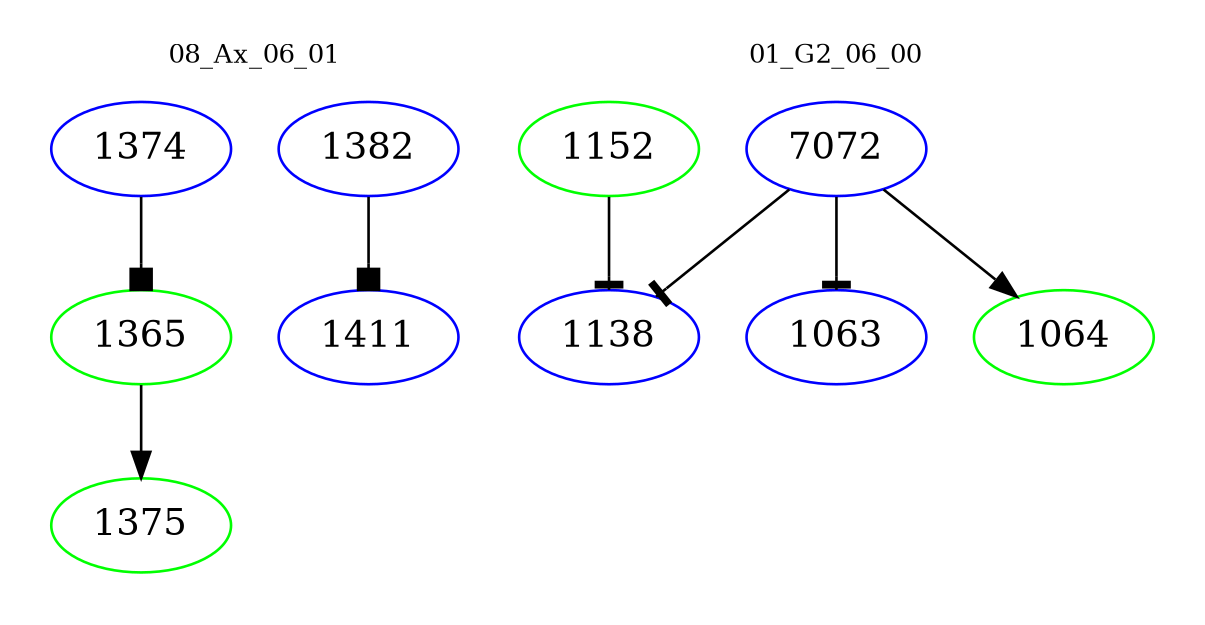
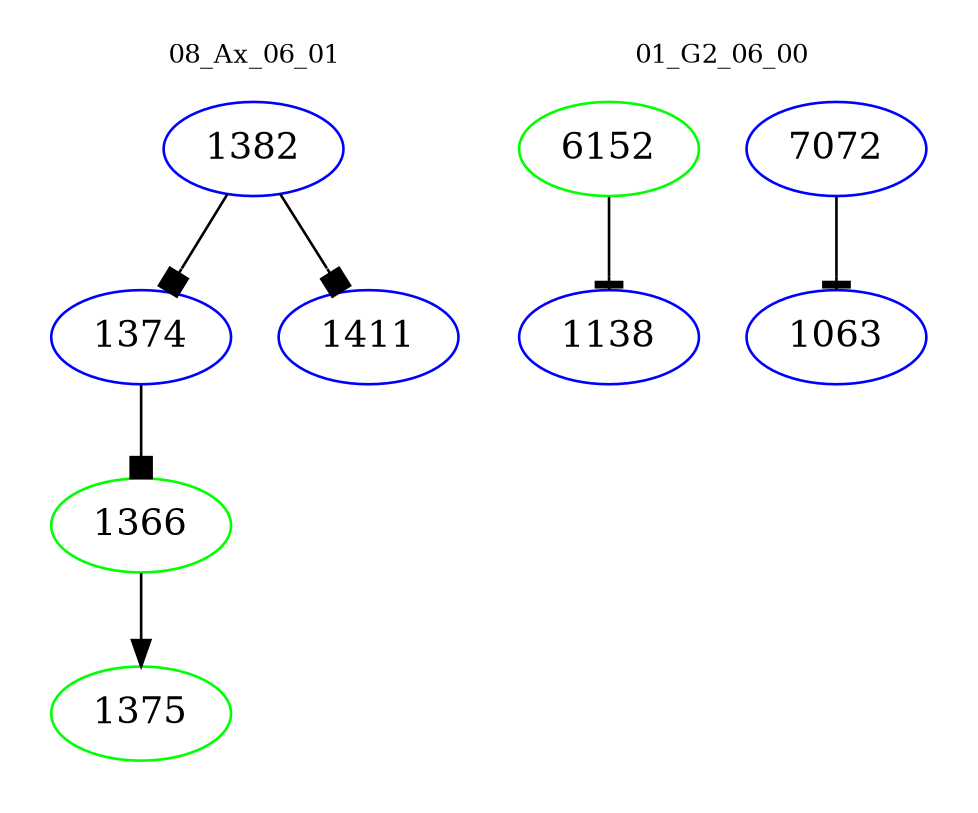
node "1152": label "1152" -> "6152"
edge "1382" -> "1374": added
edge "7072" -> "1138": removed
node "1365": label "1365" -> "1366"
node "1064": removed
